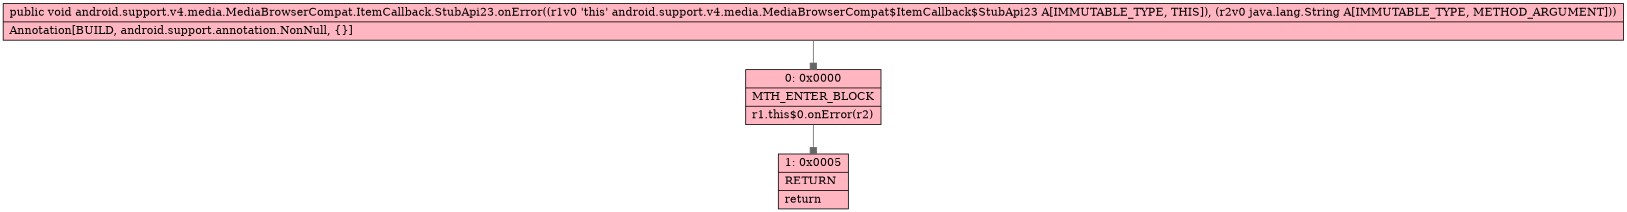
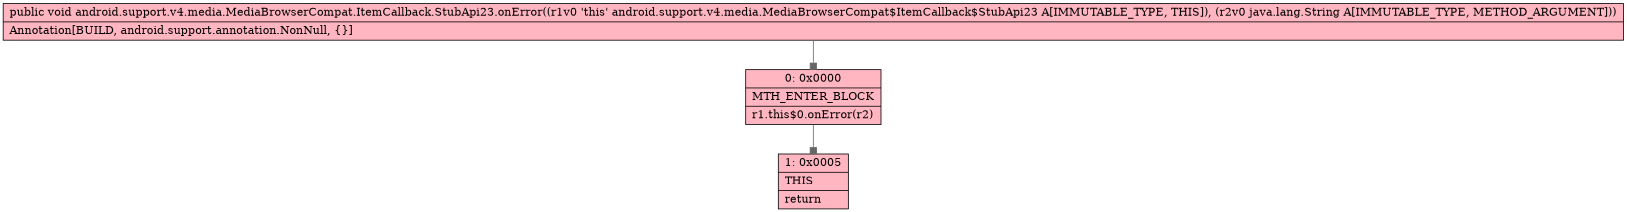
node "1: 0x0005": text "RETURN" -> "THIS"
